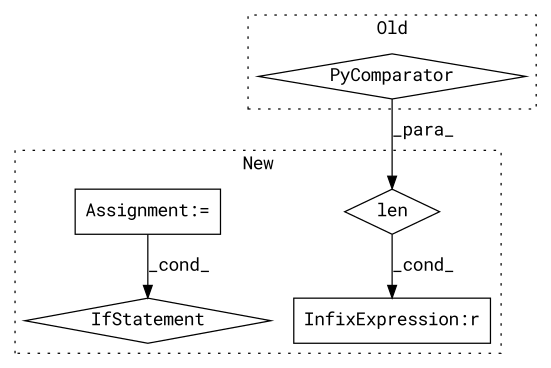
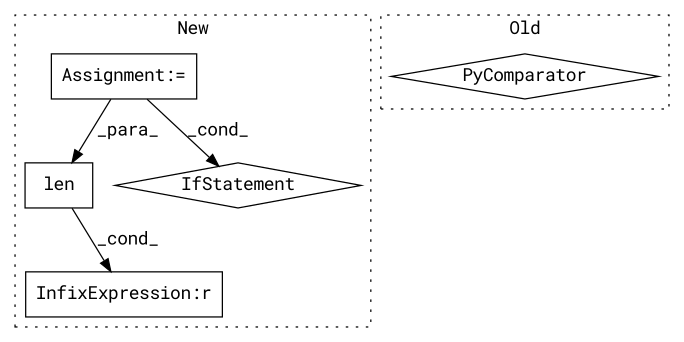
edge "PyComparator" -> "len": now "Assignment:=" -> "len"
node "len": shape diamond -> box
